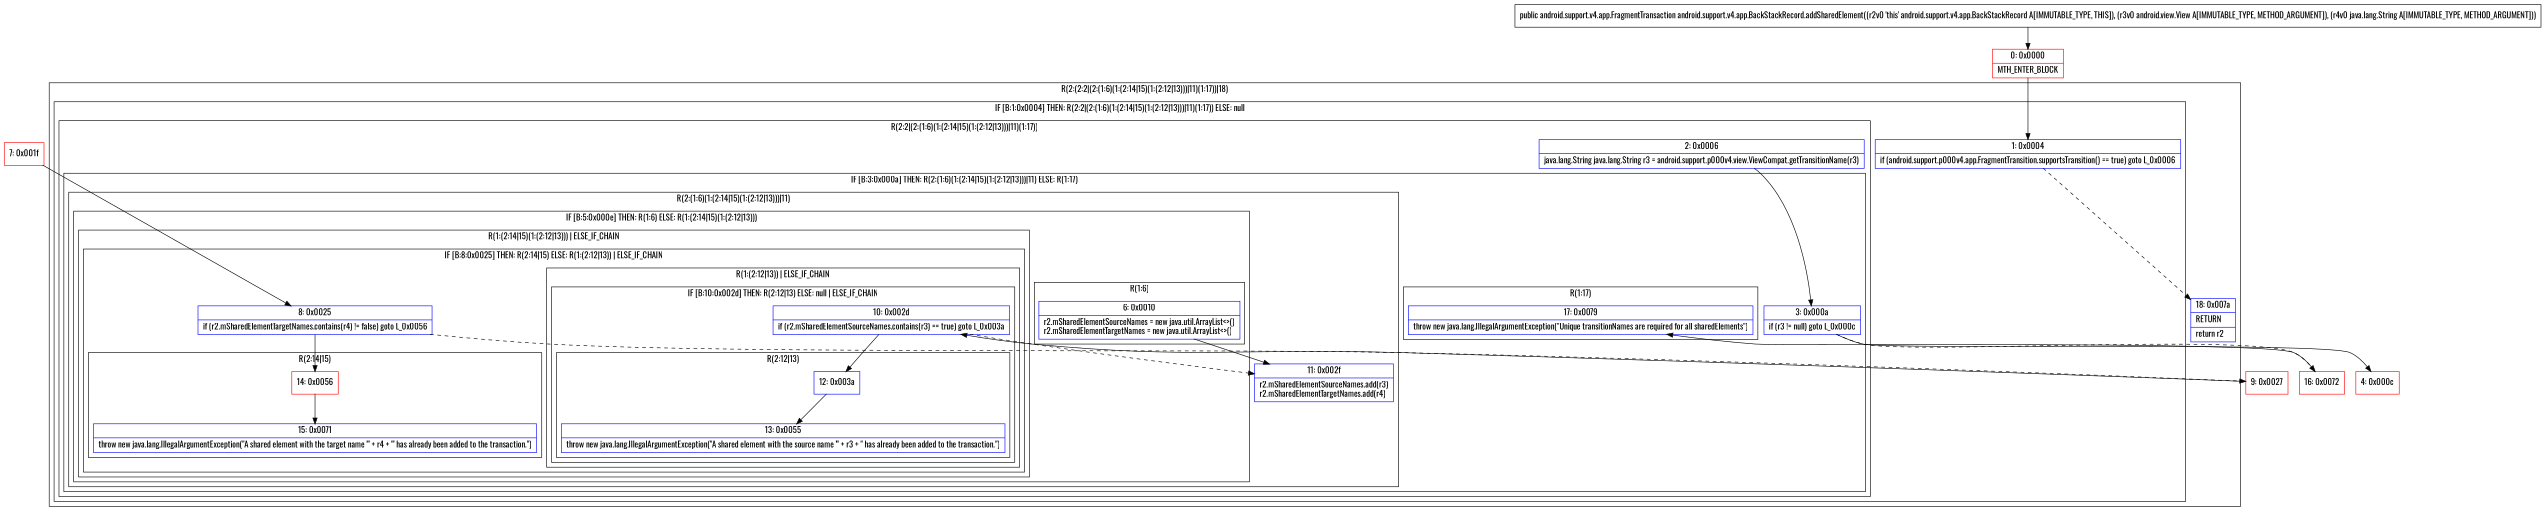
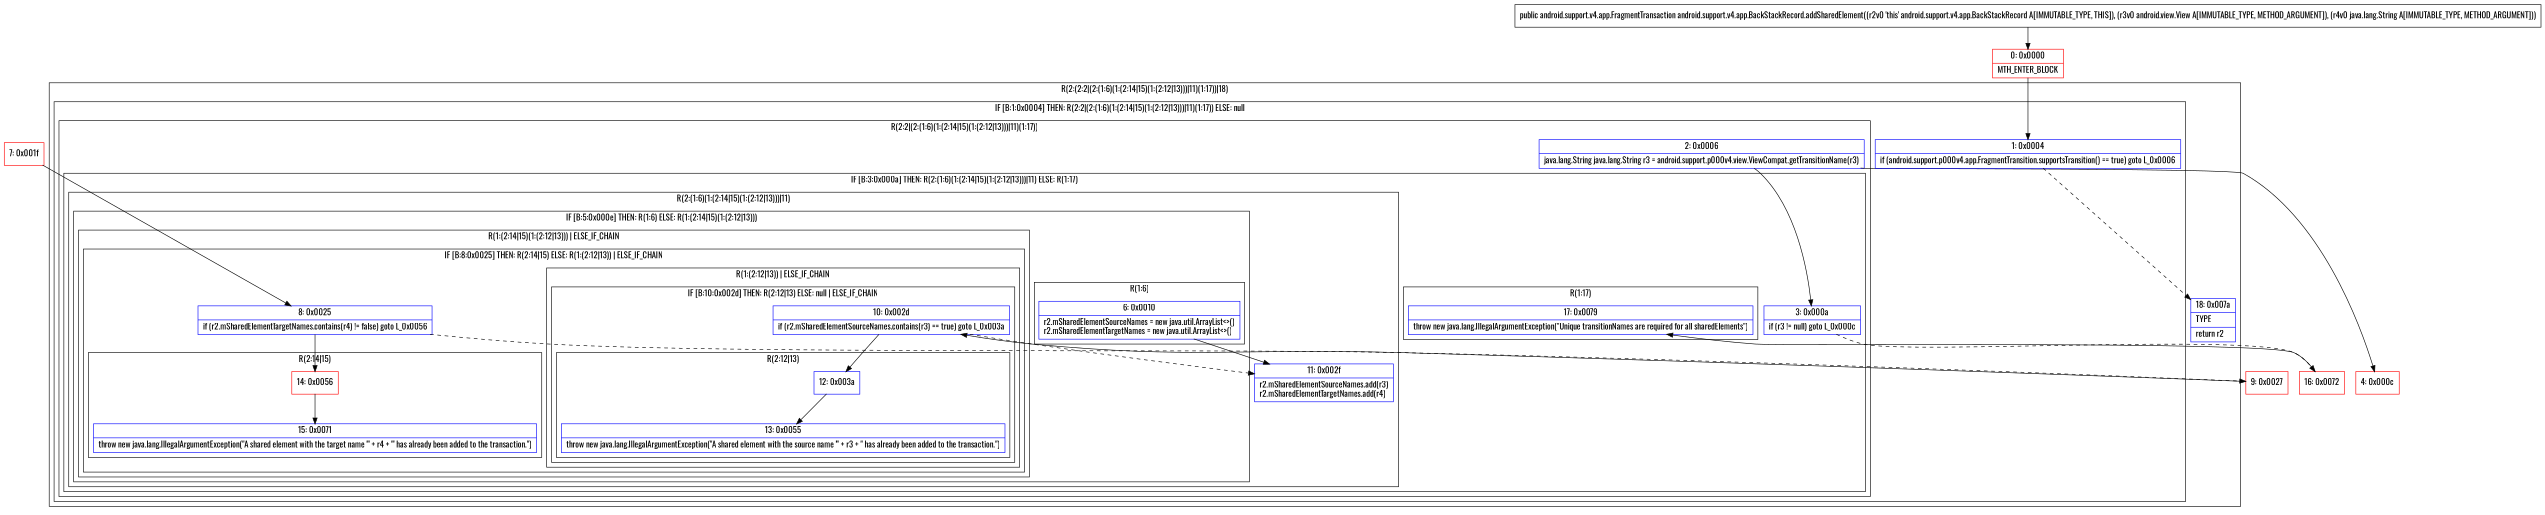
node "18: 0x007a": text "RETURN" -> "TYPE"
edge "3: 0x000a" -> "4: 0x000c": now "2: 0x0006" -> "4: 0x000c"
